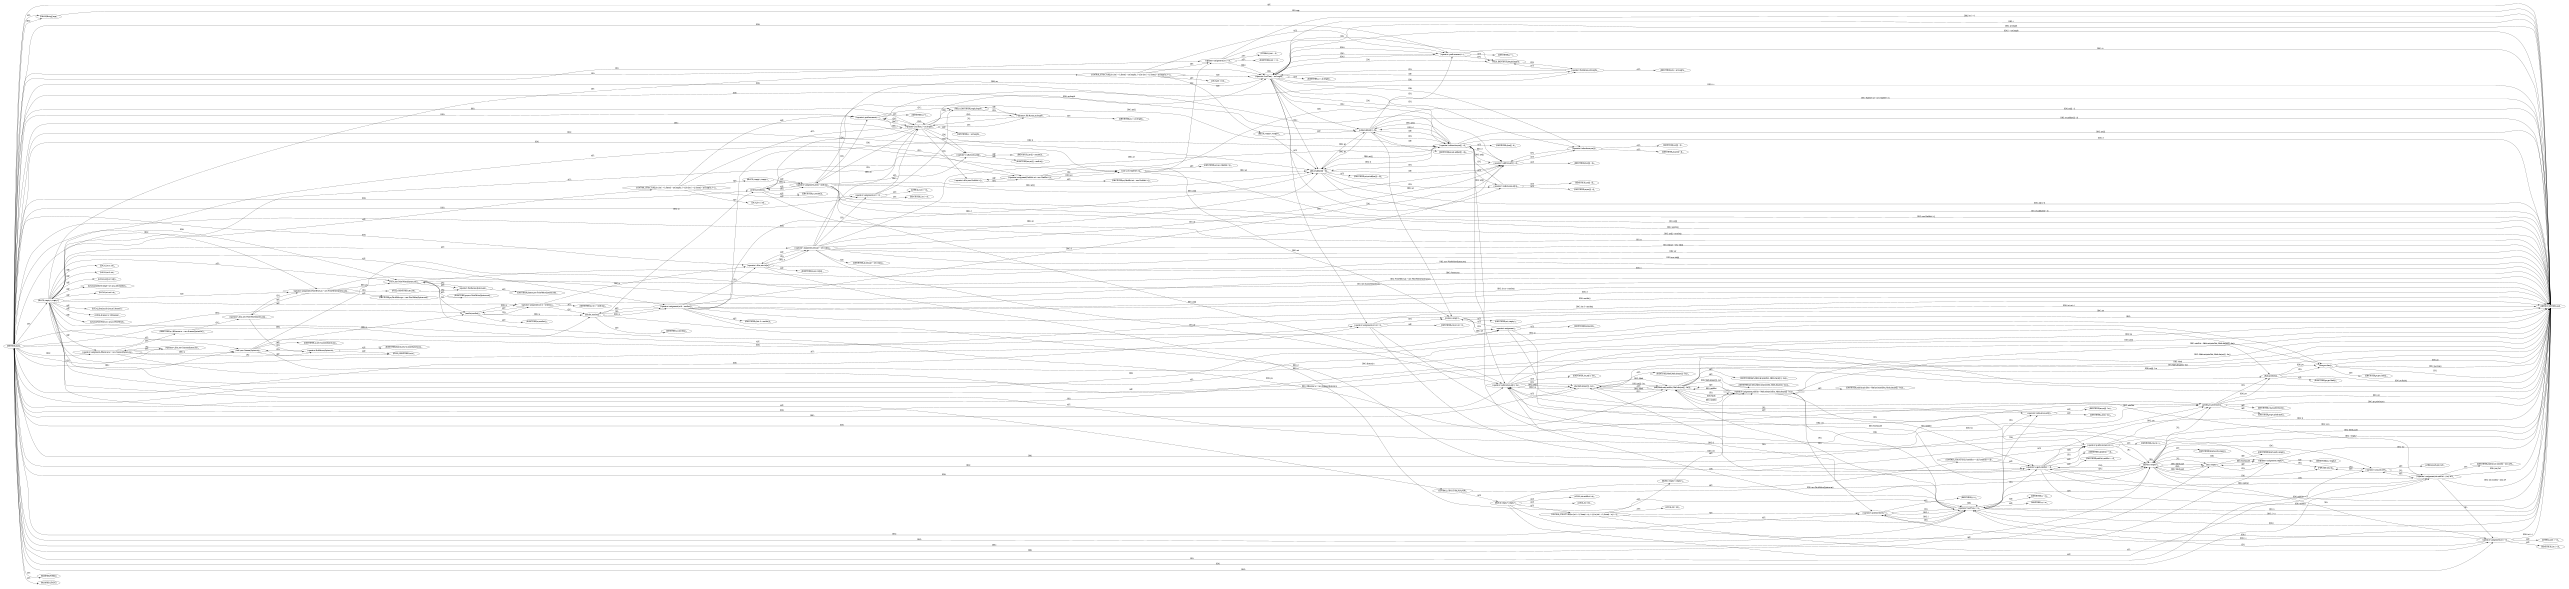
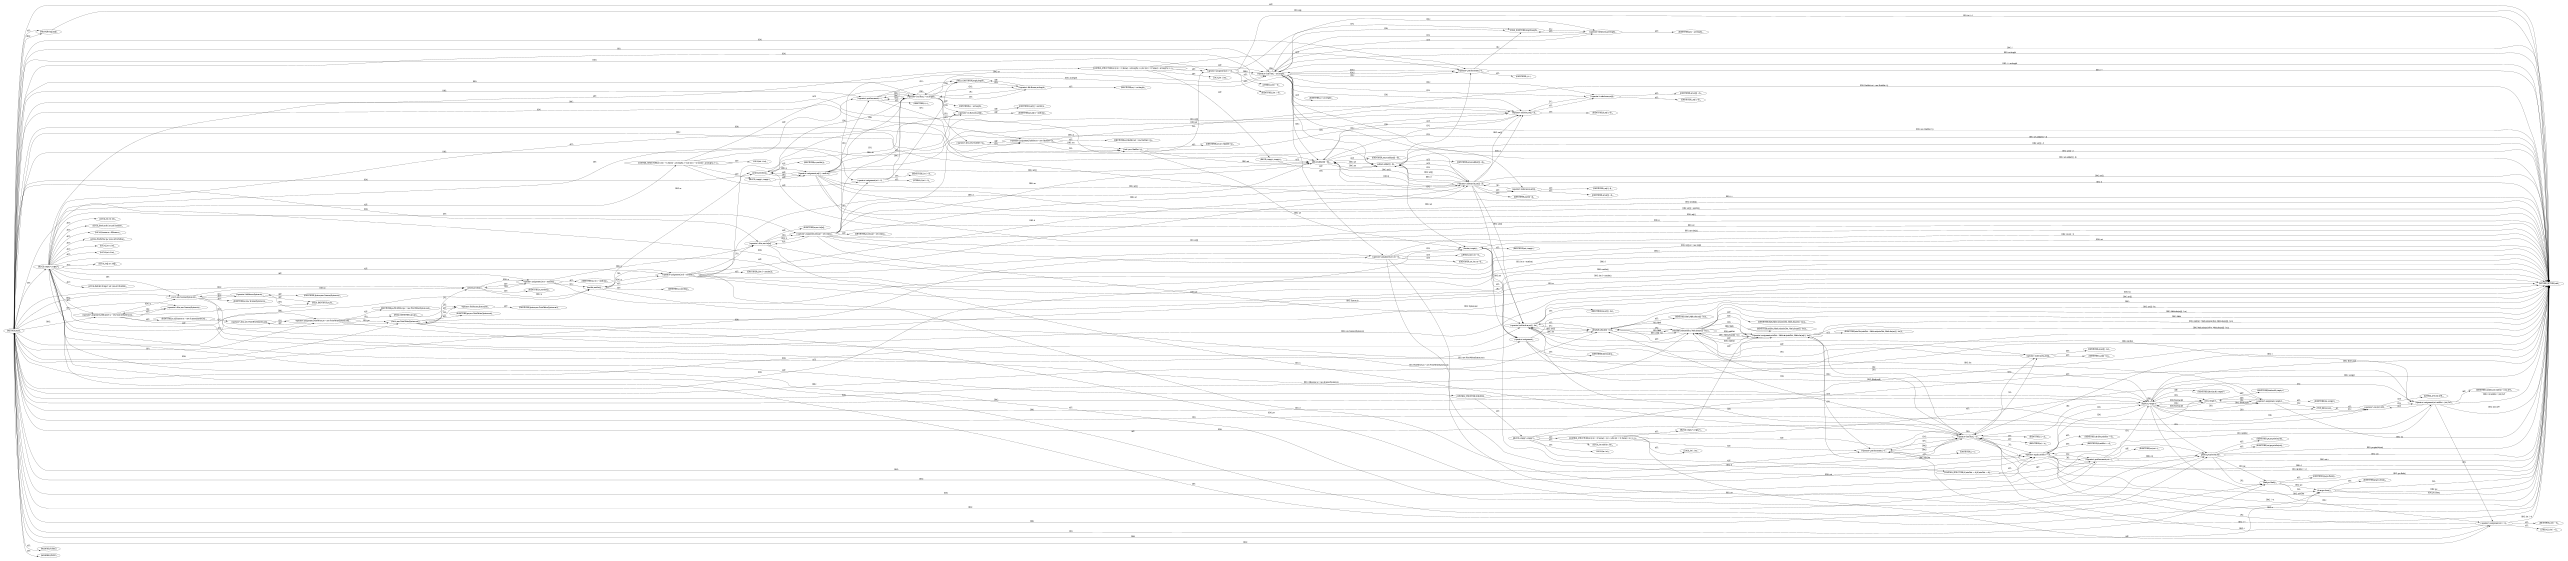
node "(LITERAL,0,int cnt = 0)": added
edge "(<operator>.alloc,new PrintWriter(System.out))" -> "(<operator>.fieldAccess,System.in)": now "(FIELD_IDENTIFIER,in,in)" -> "(<operator>.fieldAccess,System.in)"
edge "(CONTROL_STRUCTURE,FOR,FOR)" -> "(hasNext,<empty>)": label "DDG: new PrintWriter(System.out)" -> "AST: "
